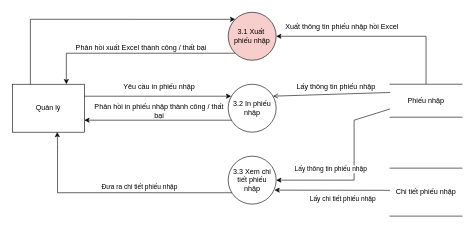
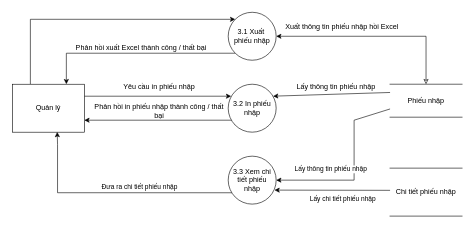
node "3.1 Xuất phiếu nhập": fillcolor #f8cecc -> #ffffff
edge "Phiếu nhập" -> "3.1 Xuất phiếu nhập": arrowhead none -> classic
edge "Phiếu nhập" -> "3.2 In phiếu nhập": arrowhead open -> classic
